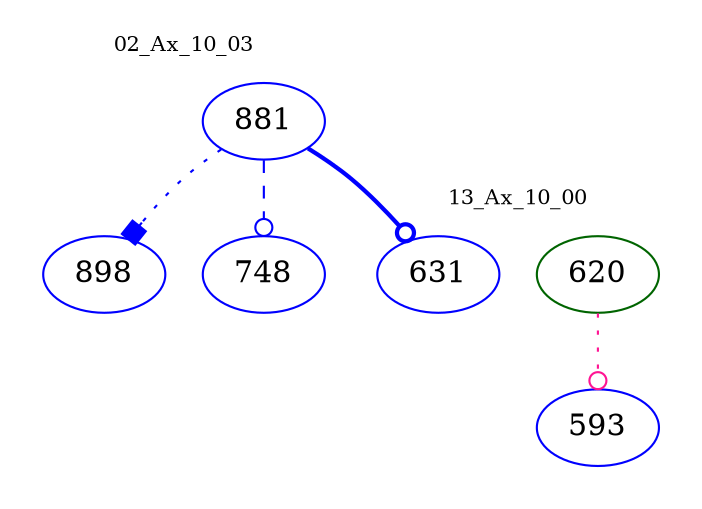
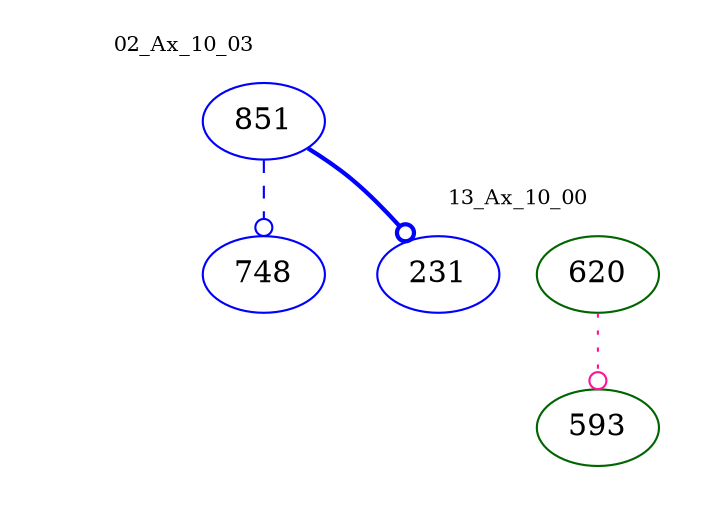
node "881": label "881" -> "851"
node "898": removed
node "631": label "631" -> "231"
node "593": color blue -> darkgreen
